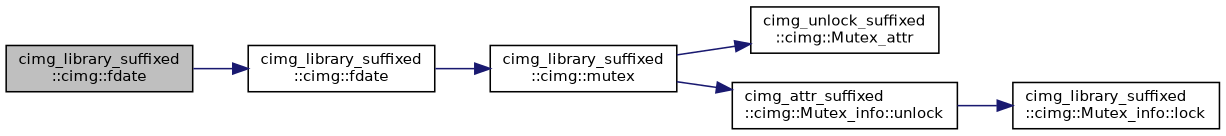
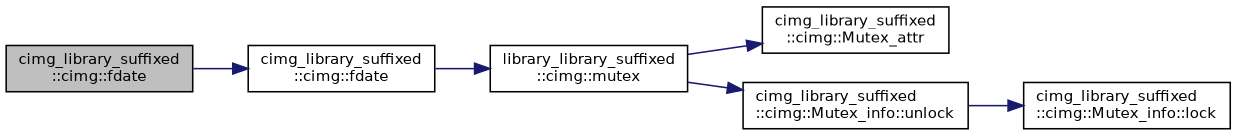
node "cimg_unlock_suffixed ::cimg::Mutex_attr": label "cimg_unlock_suffixed ::cimg::Mutex_attr" -> "cimg_library_suffixed ::cimg::Mutex_attr"
node "cimg_library_suffixed ::cimg::mutex": label "cimg_library_suffixed ::cimg::mutex" -> "library_library_suffixed ::cimg::mutex"
node "cimg_attr_suffixed ::cimg::Mutex_info::unlock": label "cimg_attr_suffixed ::cimg::Mutex_info::unlock" -> "cimg_library_suffixed ::cimg::Mutex_info::unlock"
